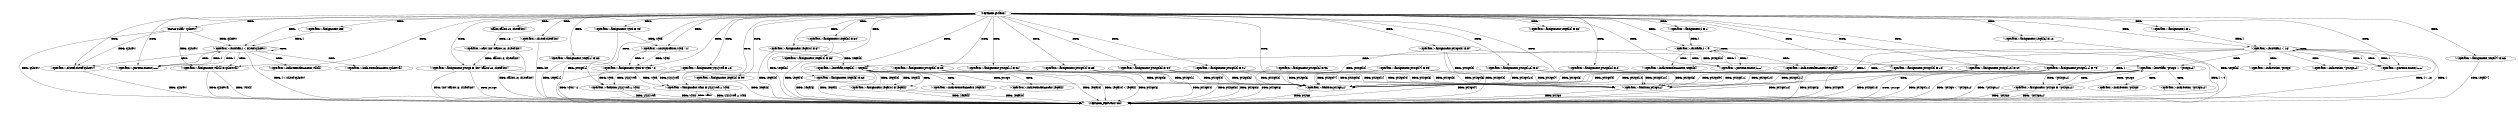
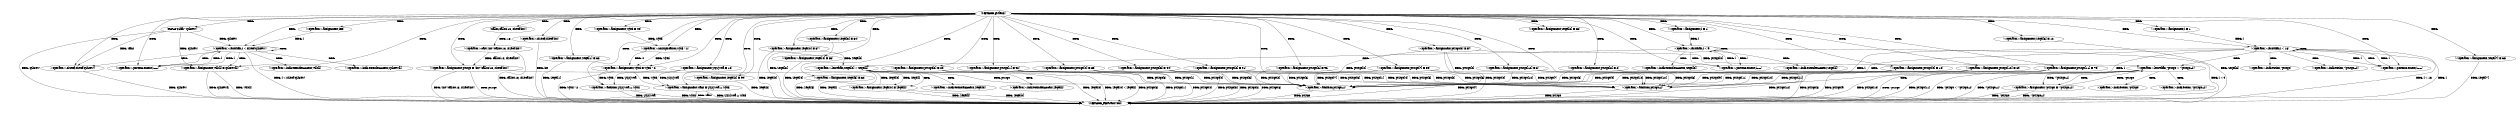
edge "(METHOD,gwfemz)" -> "(<operator>.assignment,ptztgo[6] = 96)": added, label "DDG:"
edge "(METHOD,gwfemz)" -> "(<operator>.assignment,ptztgo[7] = 55)": added, label "DDG:"
edge "(PARAM,char* qzhsew)" -> "(<operator>.sizeOf,sizeof(qzhsew))": label "DDG: qzhsew" -> "DDG: uans"
edge "(<operator>.assignment,wjtxi = 40)" -> "(METHOD_RETURN,void)": now "(<operator>.assignment,ptztgo[1] = 92)" -> "(METHOD_RETURN,void)"
